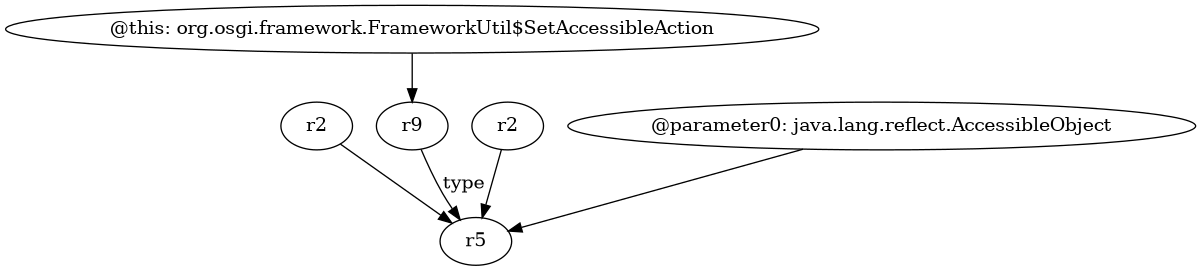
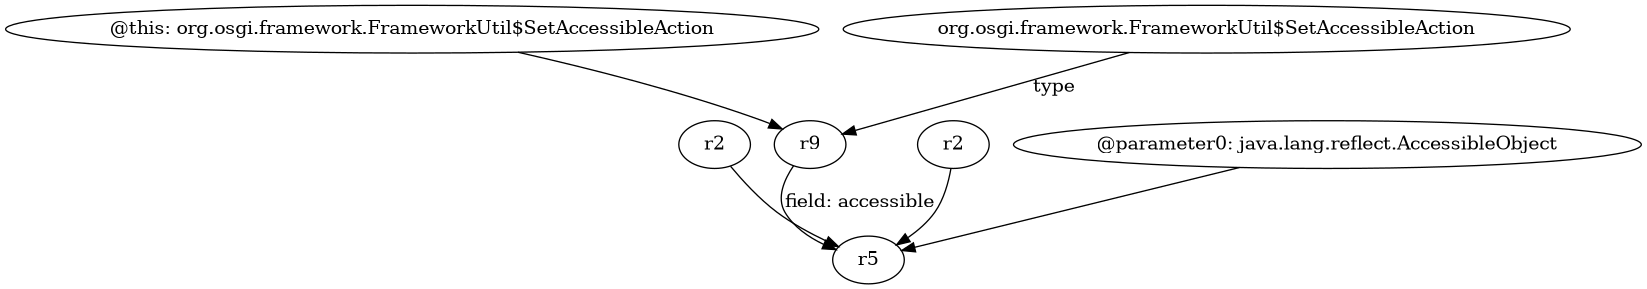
node "org.osgi.framework.FrameworkUtil$SetAccessibleAction": added
edge "r9" -> "r5": label "type" -> "field: accessible"
